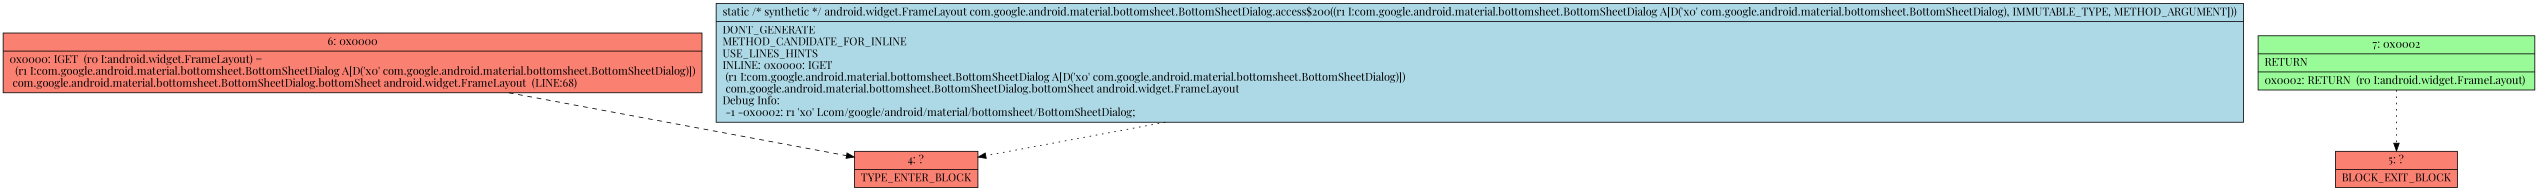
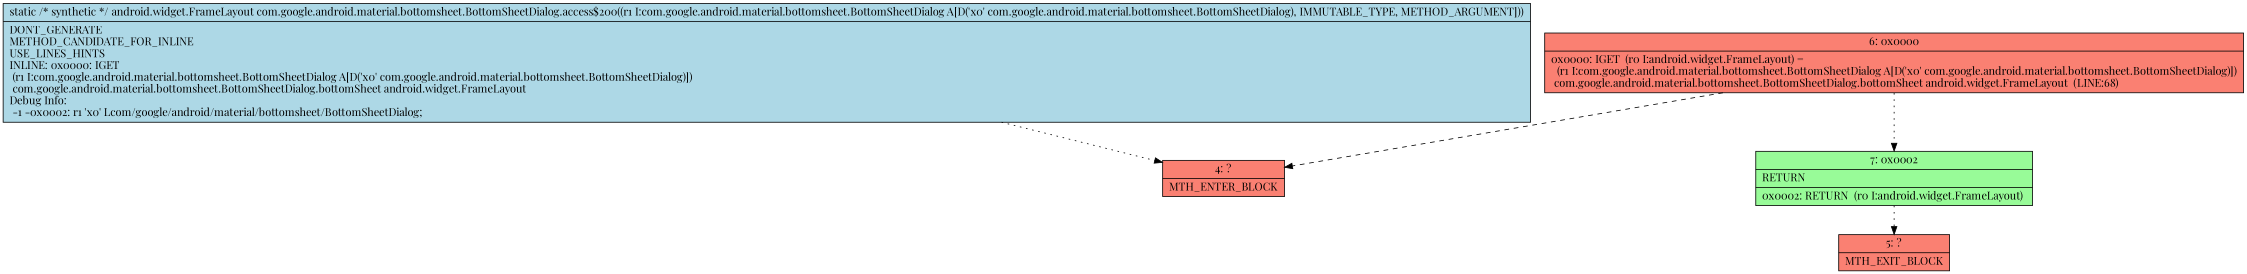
edge "6: 0x0000" -> "7: 0x0002": added
node "4: ?": text "TYPE_ENTER_BLOCK" -> "MTH_ENTER_BLOCK"
node "5: ?": text "BLOCK_EXIT_BLOCK" -> "MTH_EXIT_BLOCK"
